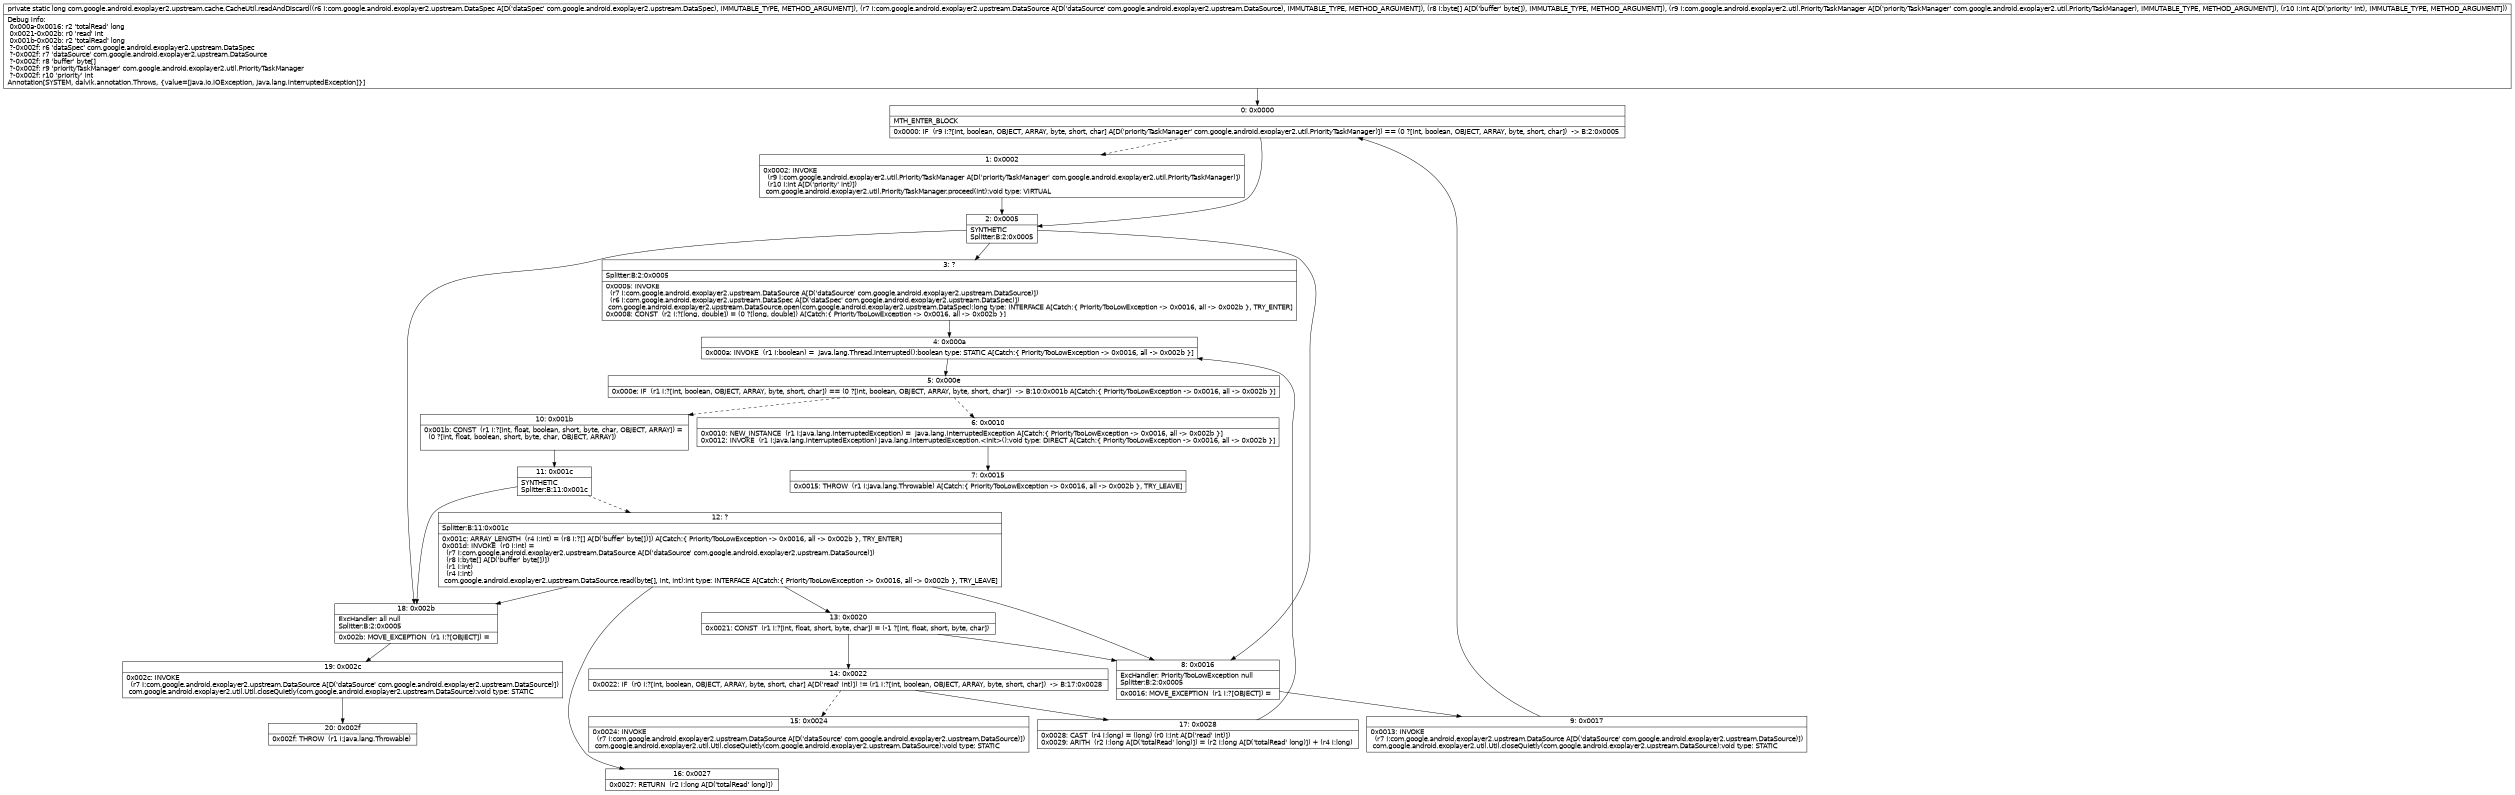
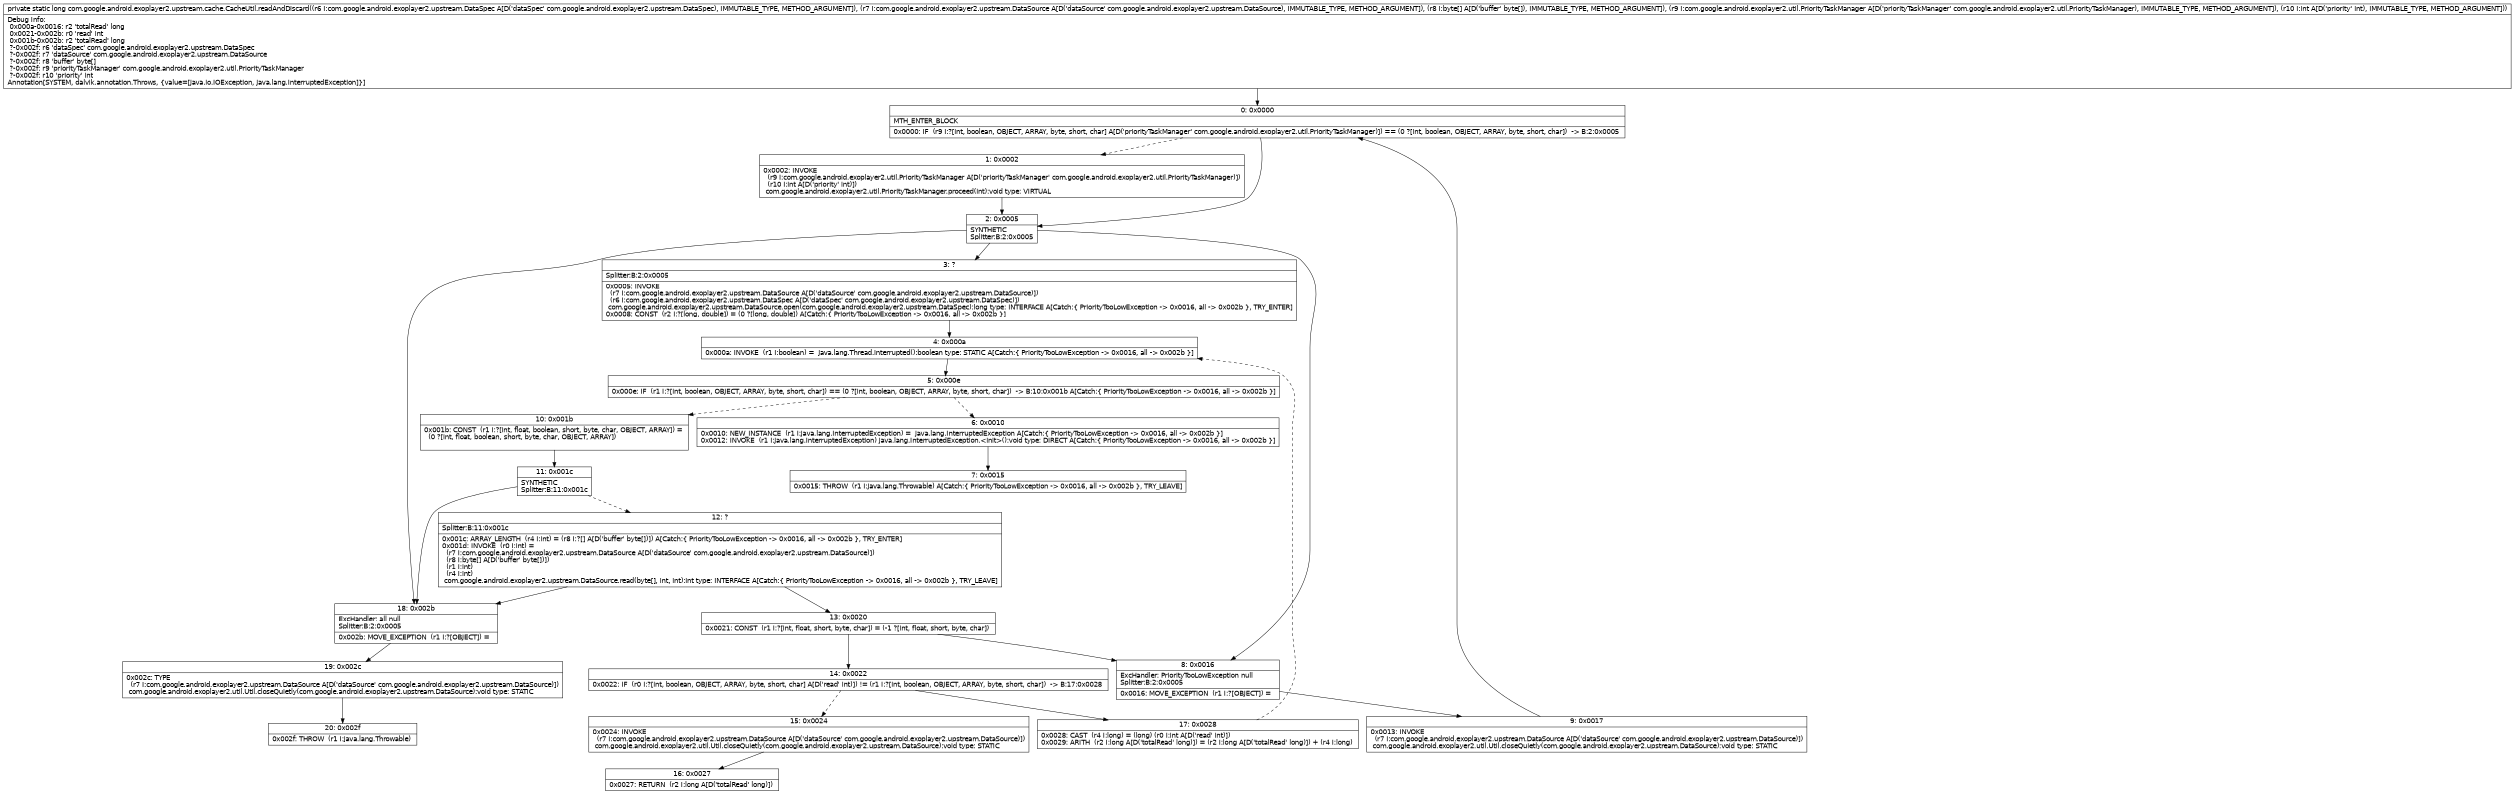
edge "17: 0x0028" -> "4: 0x000a": style solid -> dashed
edge "12: ?" -> "8: 0x0016": removed
edge "12: ?" -> "16: 0x0027": now "15: 0x0024" -> "16: 0x0027"
node "19: 0x002c": text "0x002c: INVOKE" -> "0x002c: TYPE"
